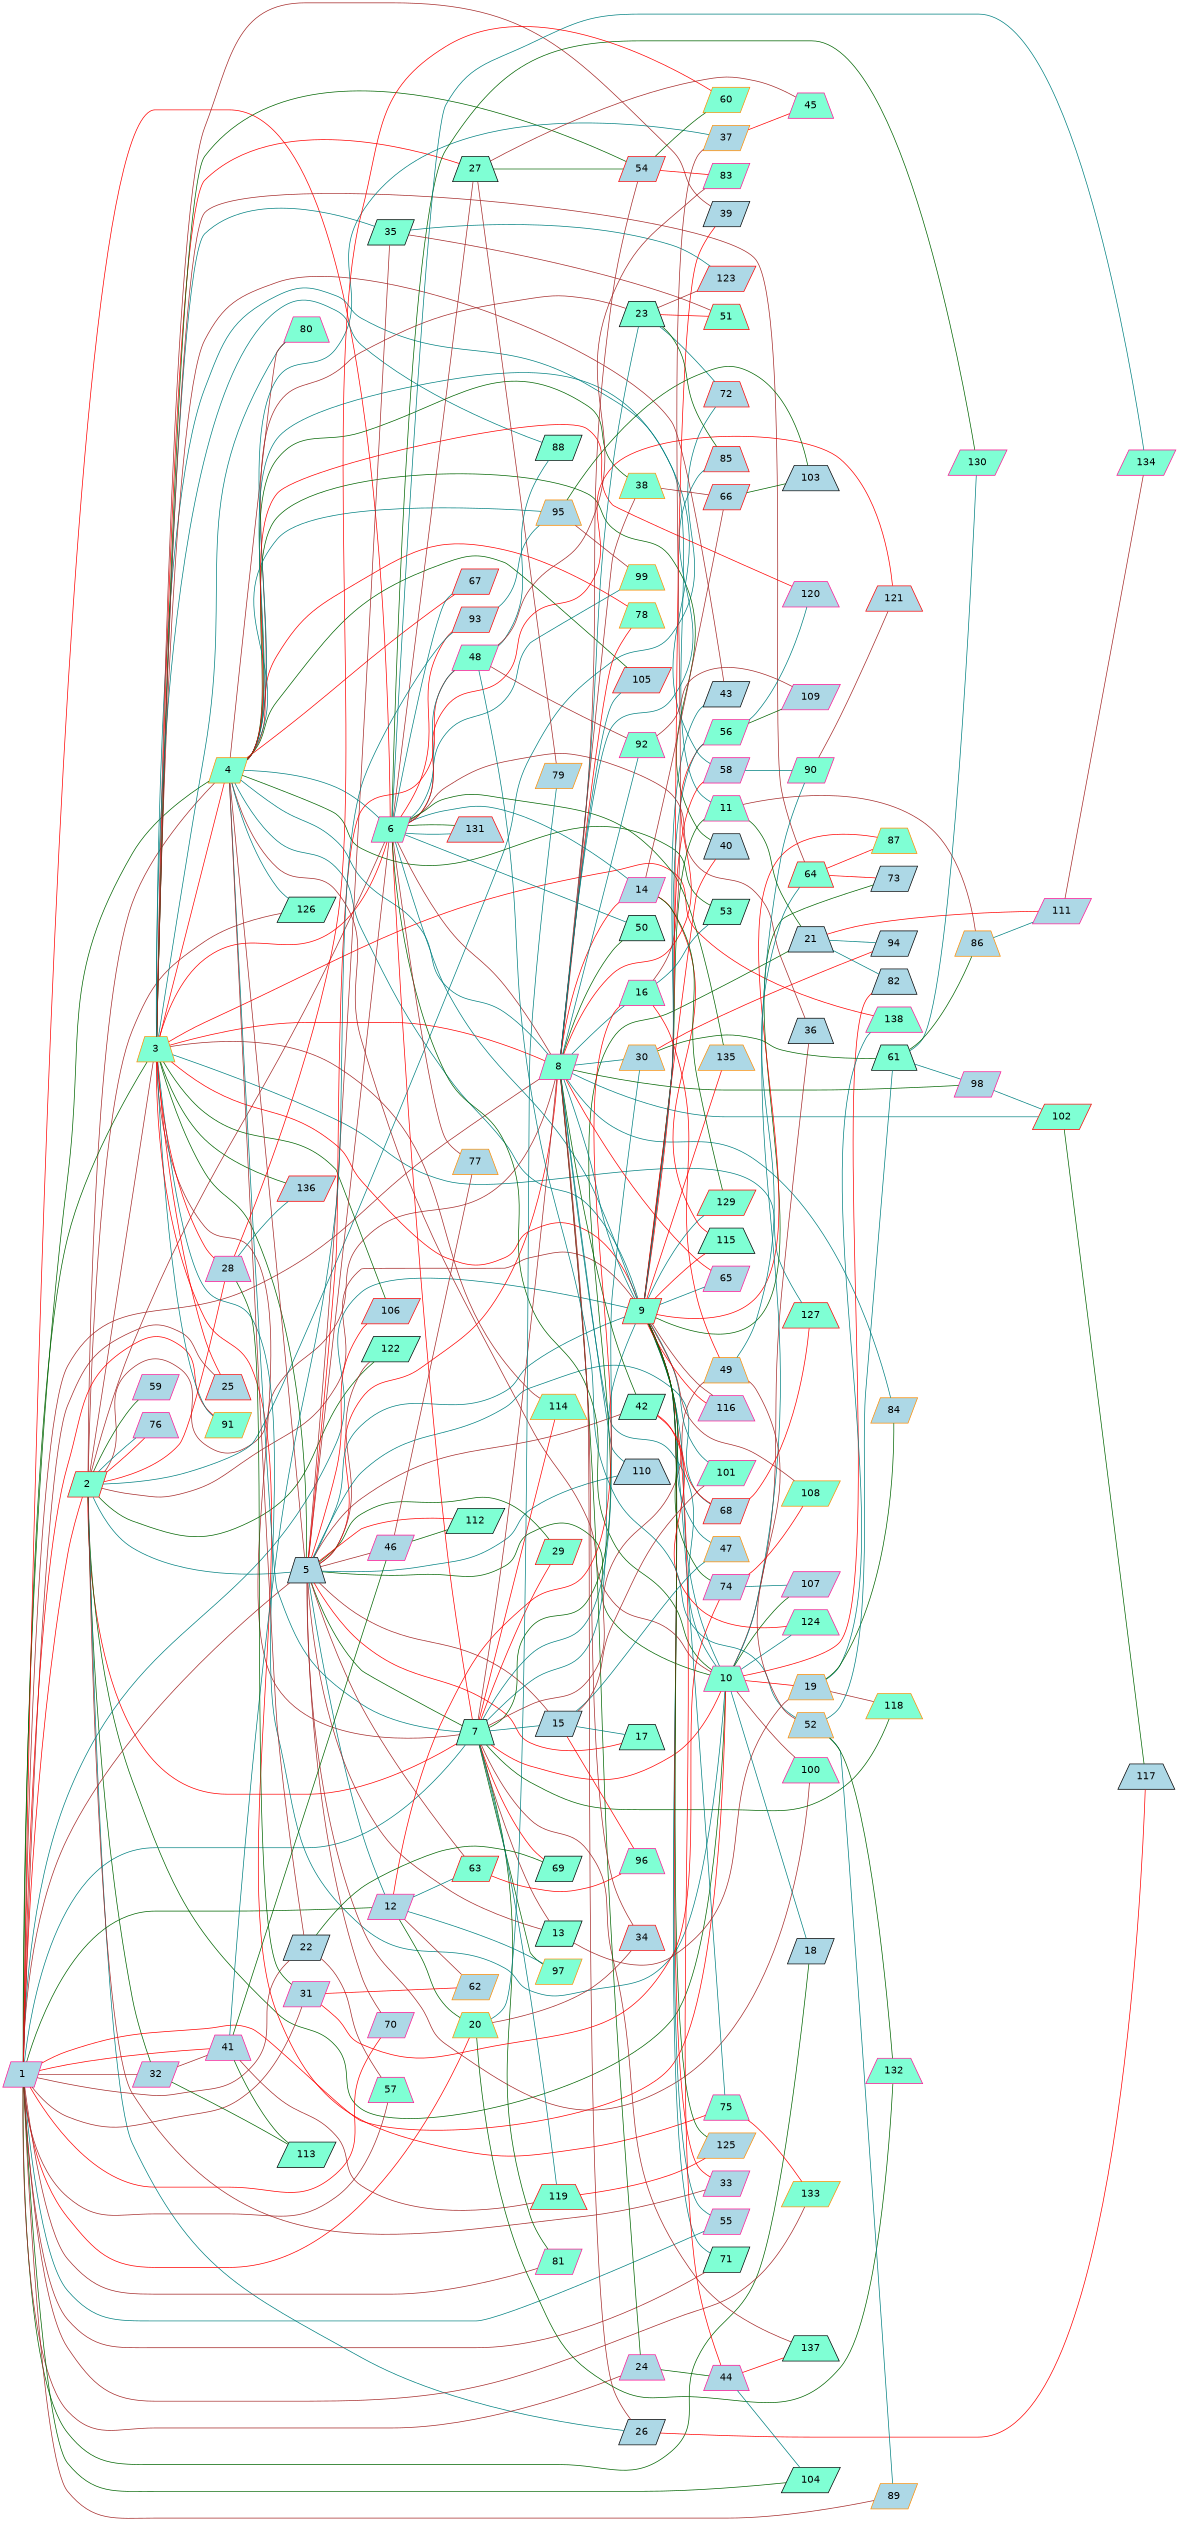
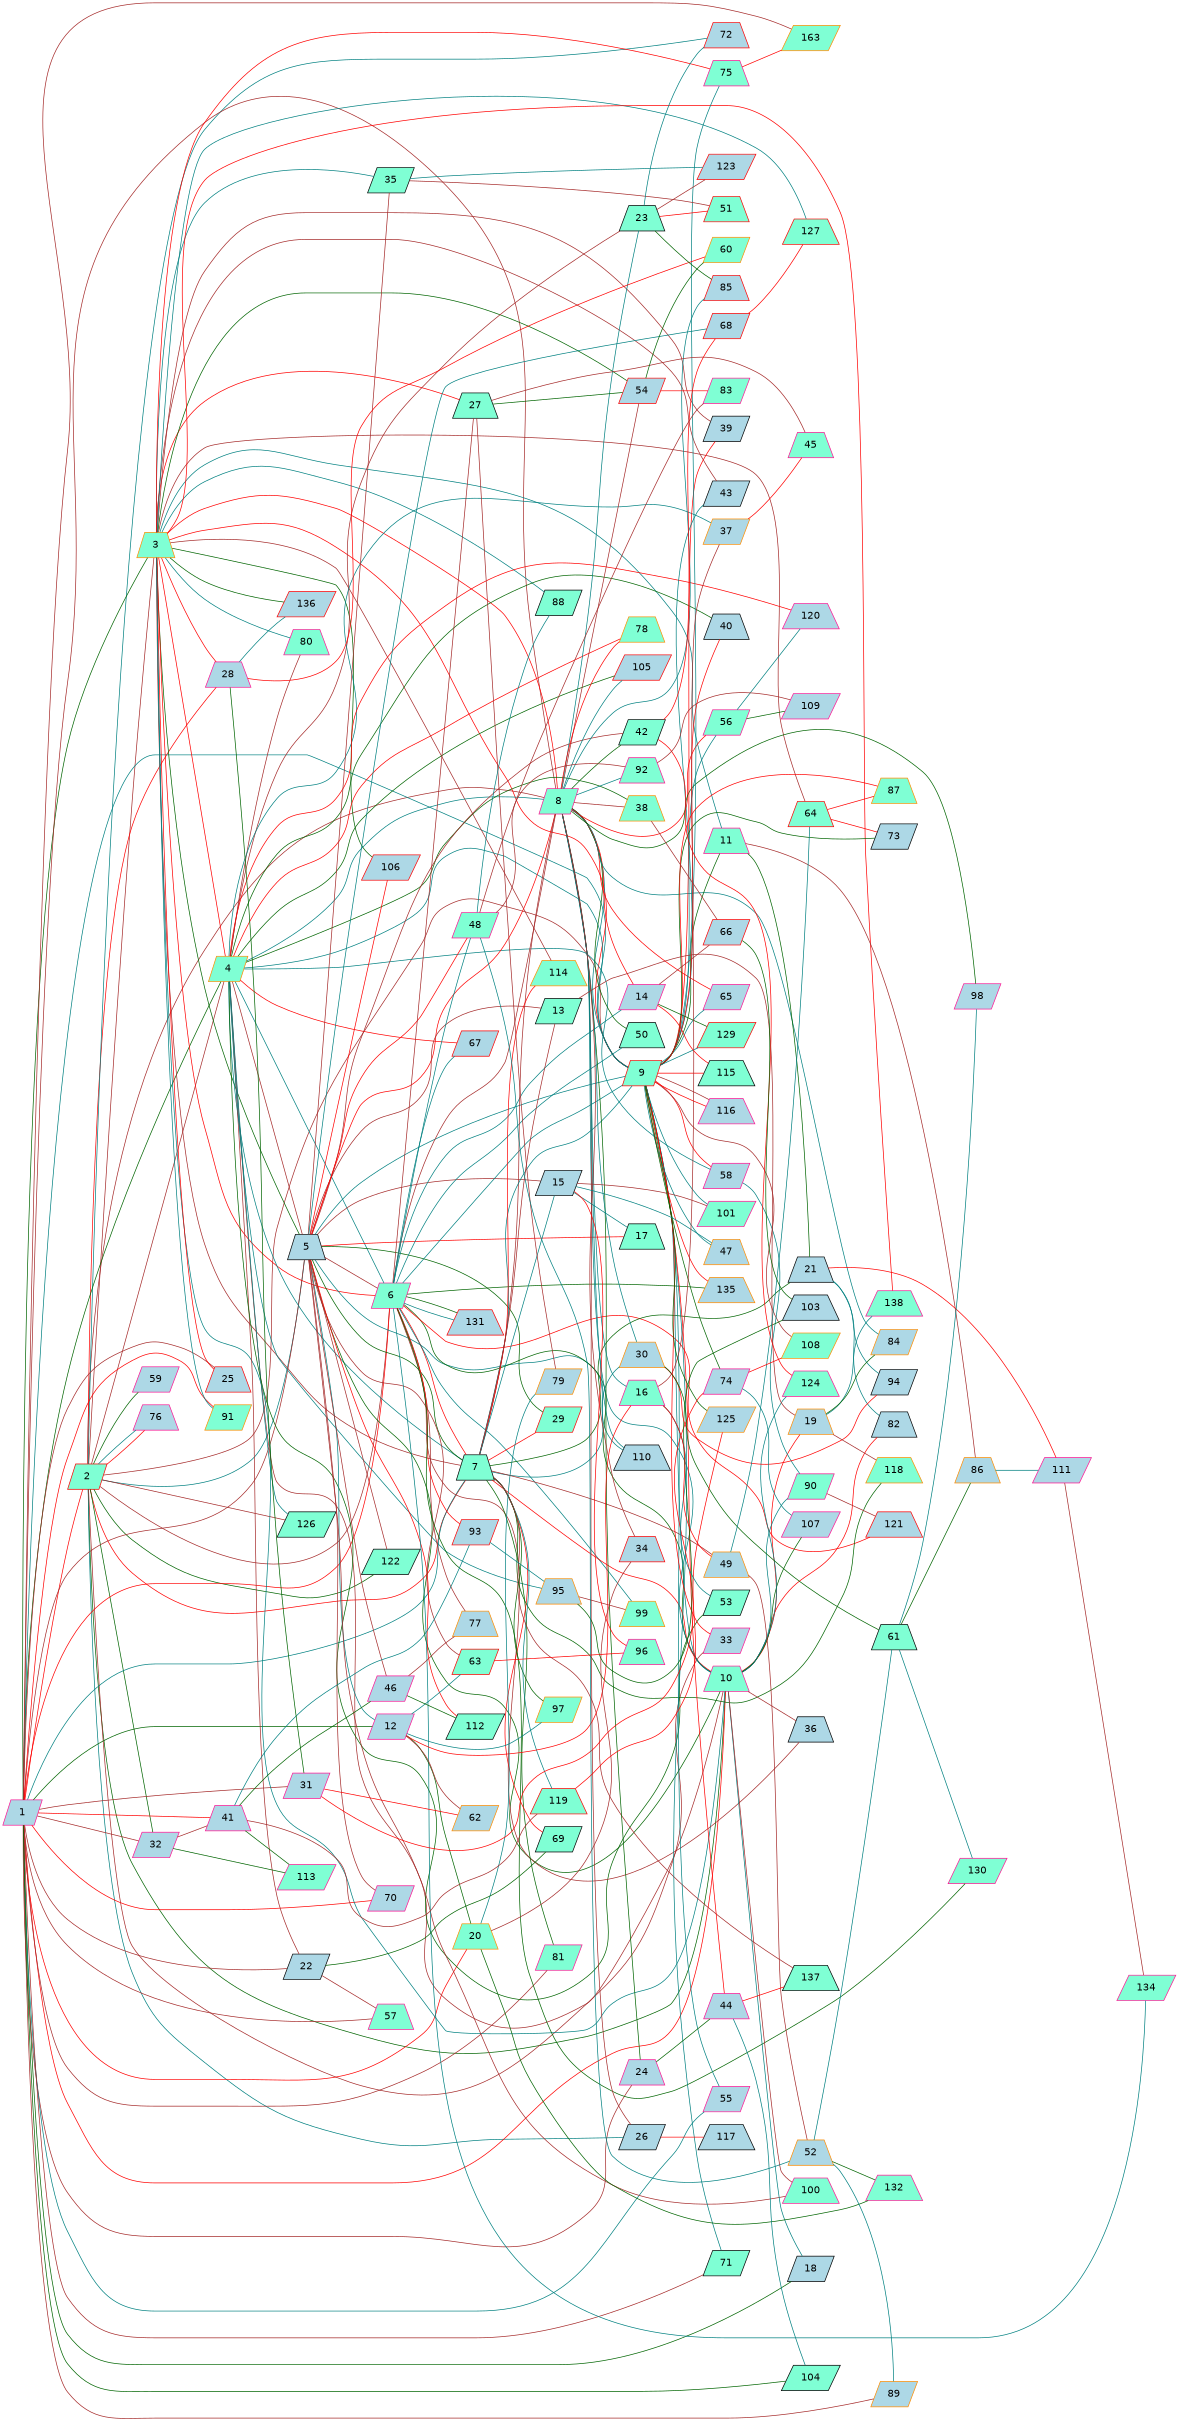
node "102": removed
node "113": color black -> deeppink
node "133": label "133" -> "163"
